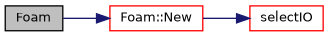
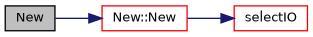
node "Foam": label "Foam" -> "New"
node "Foam::New": label "Foam::New" -> "New::New"
